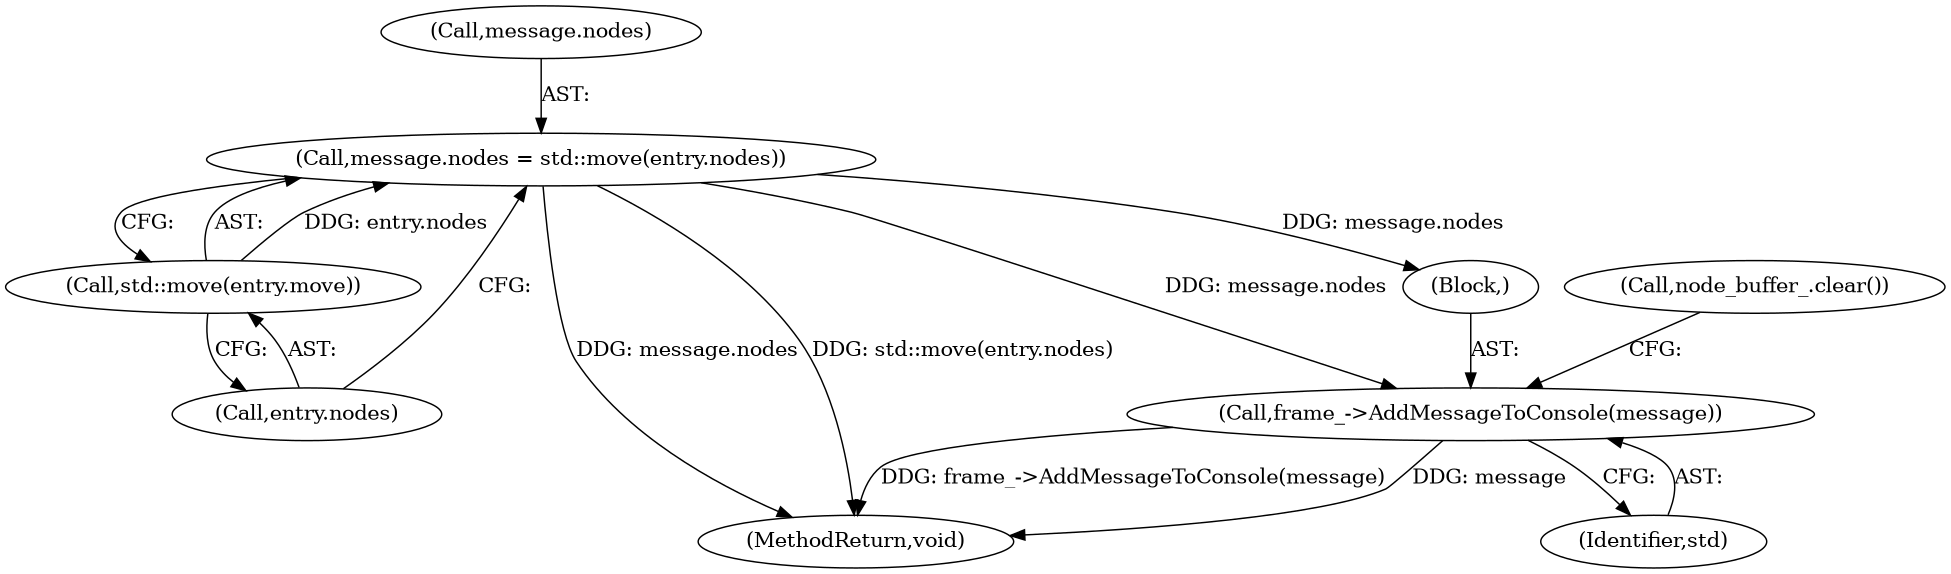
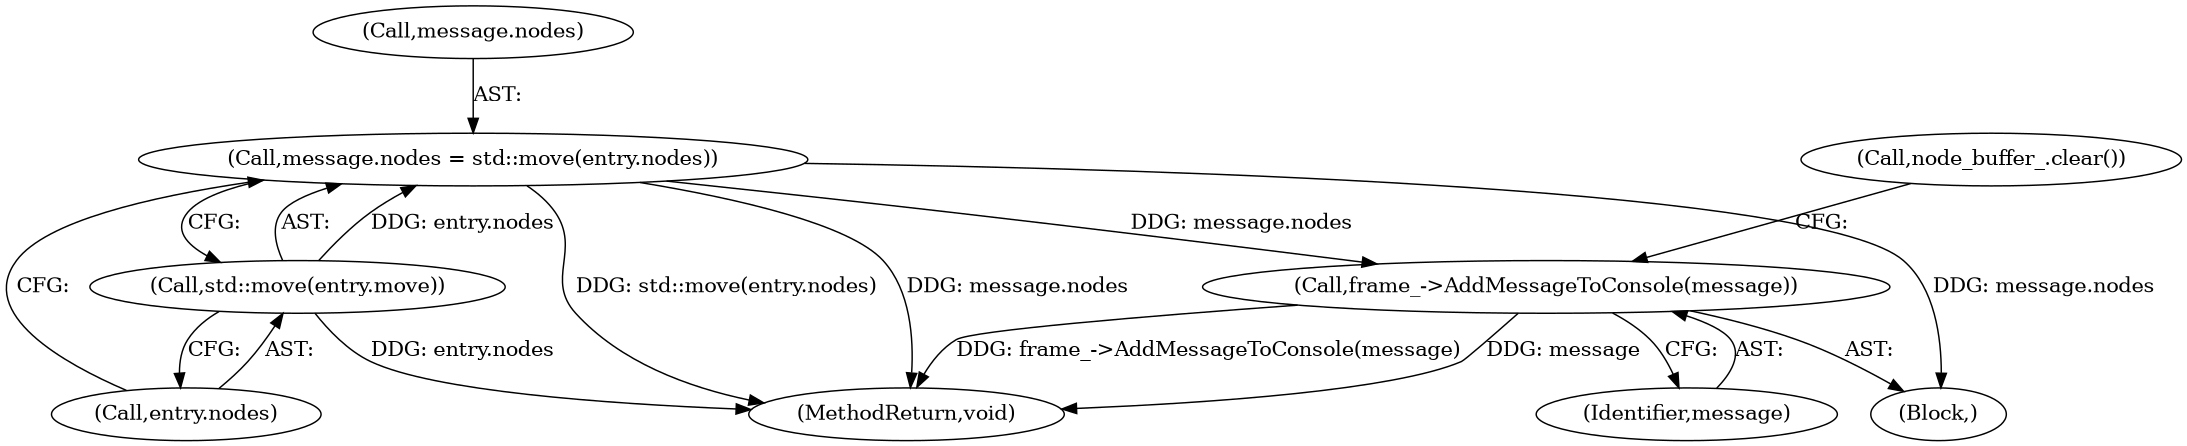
edge "(Block,)" -> "(Call,frame_->AddMessageToConsole(message))": reversed
edge "(Call,std::move(entry.move))" -> "(MethodReturn,void)": added, label "DDG: entry.nodes"
node "(Identifier,std)": label "(Identifier,std)" -> "(Identifier,message)"
